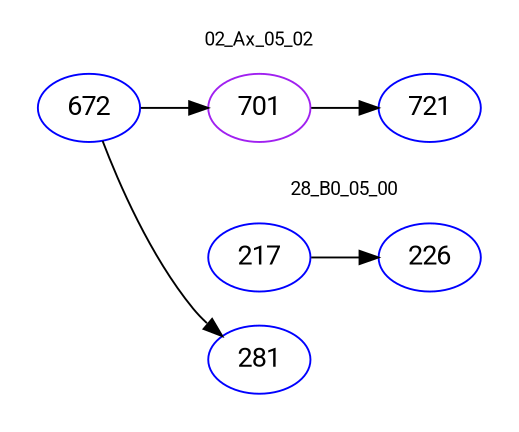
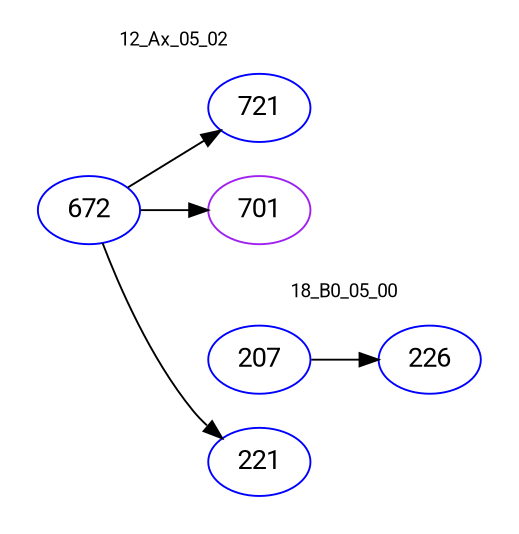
cluster "02_Ax_05_02": label "02_Ax_05_02" -> "12_Ax_05_02"
edge "701" -> "721": now "672" -> "721"
cluster "28_B0_05_00": label "28_B0_05_00" -> "18_B0_05_00"
node "217": label "217" -> "207"
node "281": label "281" -> "221"
